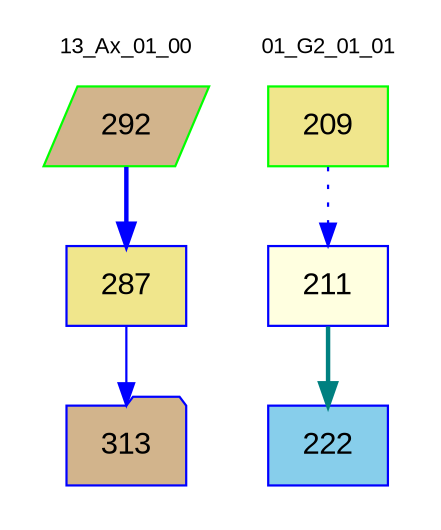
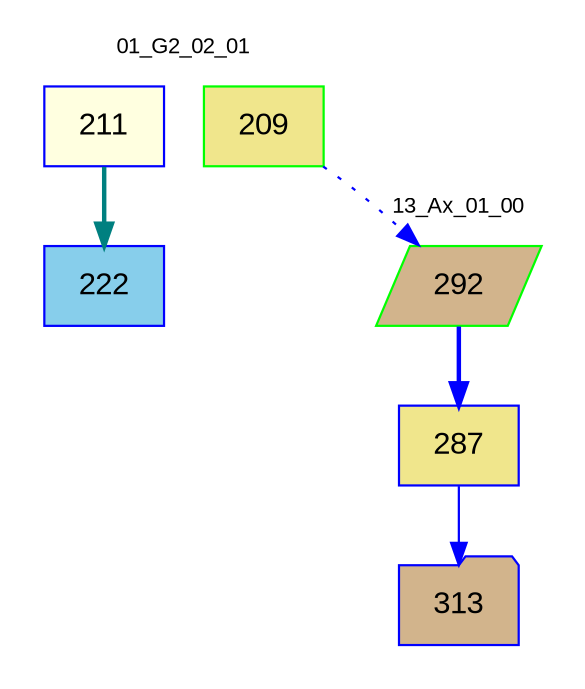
cluster "01_G2_01_01": label "01_G2_01_01" -> "01_G2_02_01"
edge "209" -> "211": now "209" -> "292"
